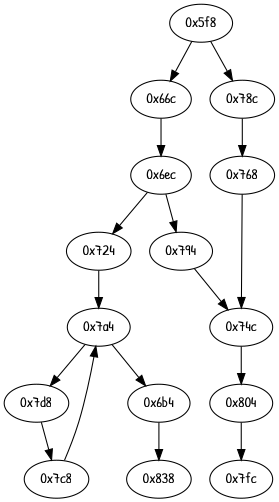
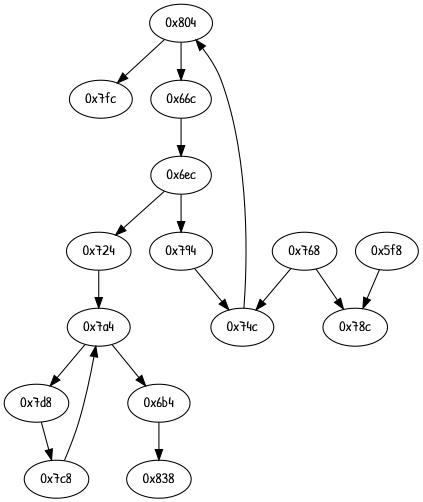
edge "0x5f8" -> "0x66c": now "0x804" -> "0x66c"
edge "0x78c" -> "0x768": reversed
